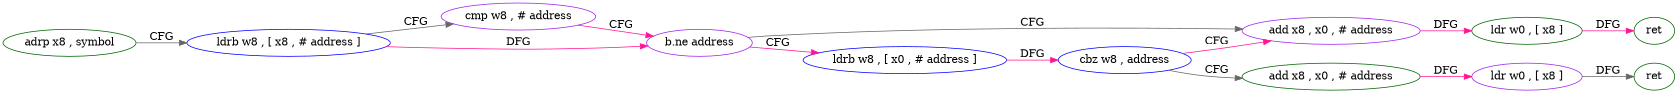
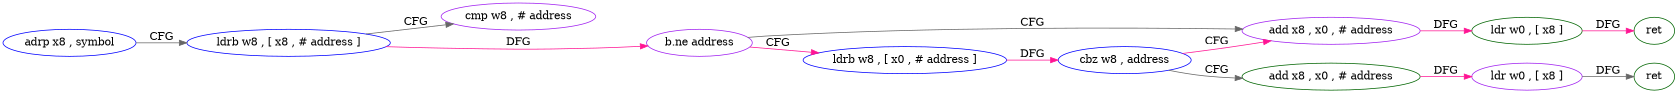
edge "cmp w8 , # address" -> "b.ne address": removed, label "CFG"
node "adrp x8 , symbol": color darkgreen -> blue
